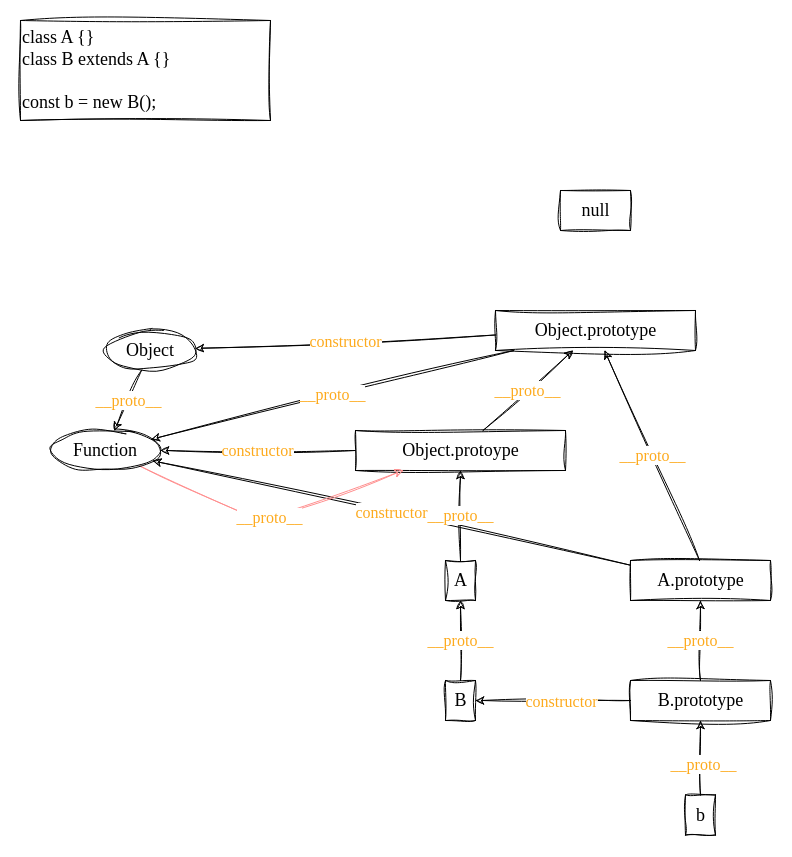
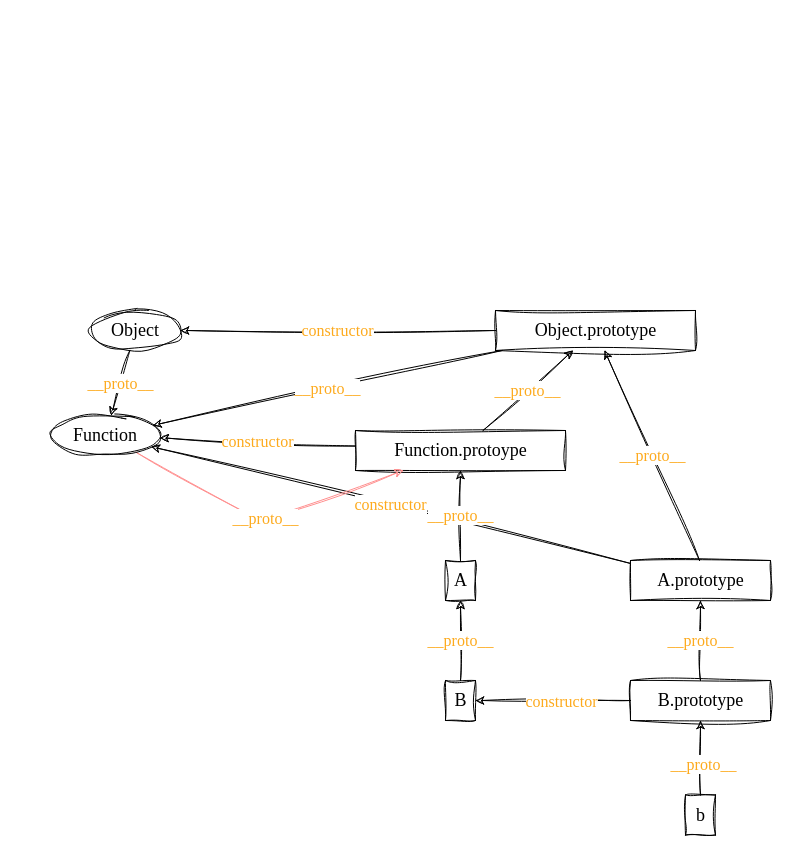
node "class A {} class B extends A {} const b = new B();": removed
node "null": removed
node "Object": moved (151, 351) -> (136, 331)
node "Function": moved (106, 451) -> (106, 436)
node "Object.protoype": label "Object.protoype" -> "Function.protoype"
